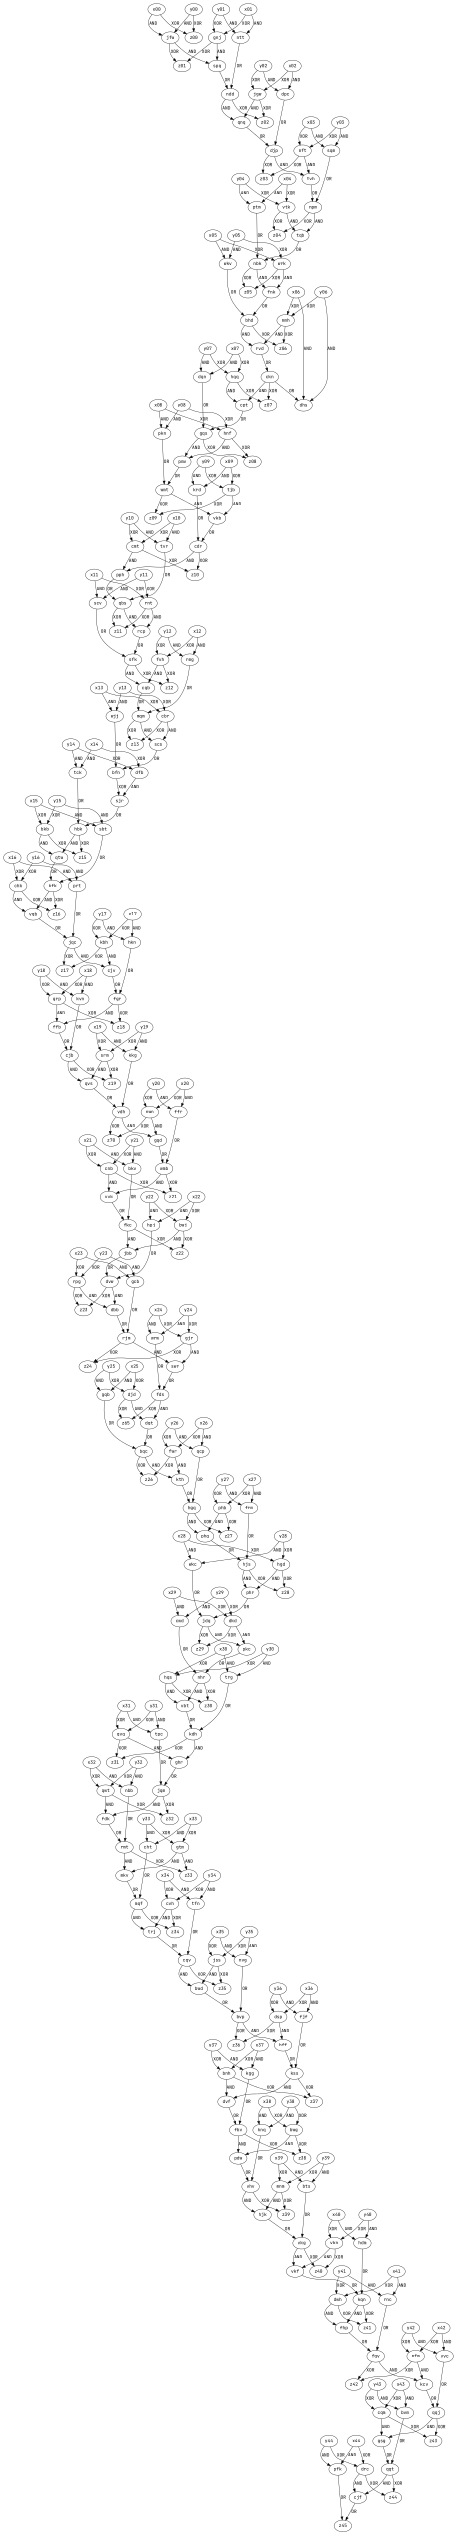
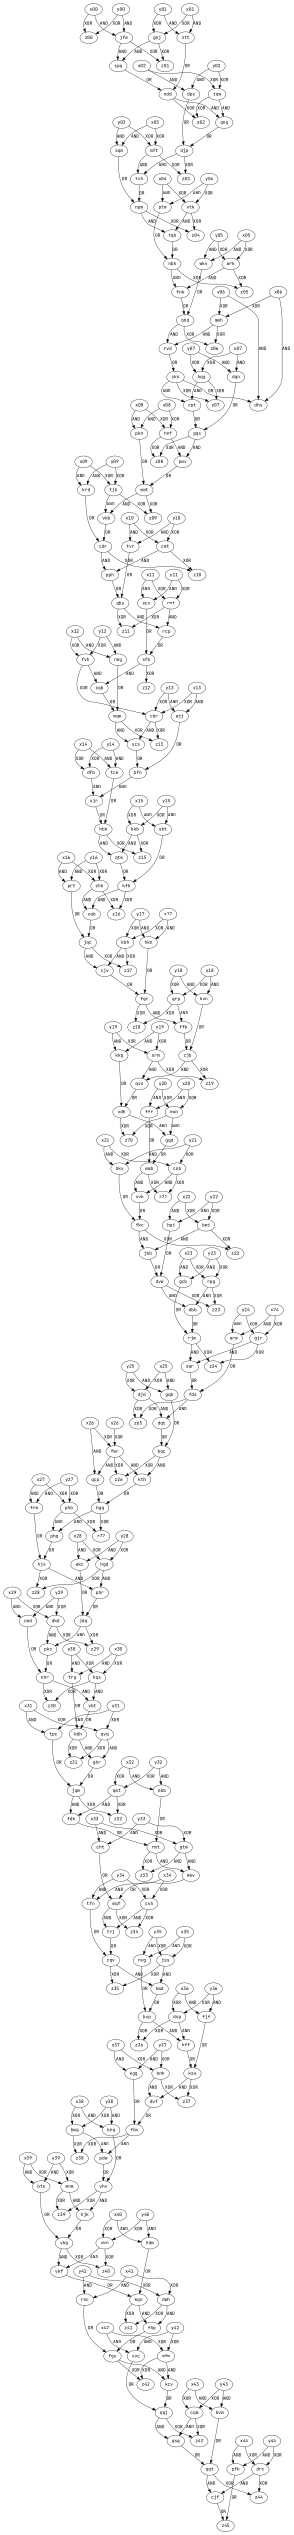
edge "fvh" -> "z12": now "fvh" -> "cbr"
edge "bfn" -> "sjr": label "XOR" -> "AND"
edge "y26" -> "qcp": now "fwr" -> "qcp"
